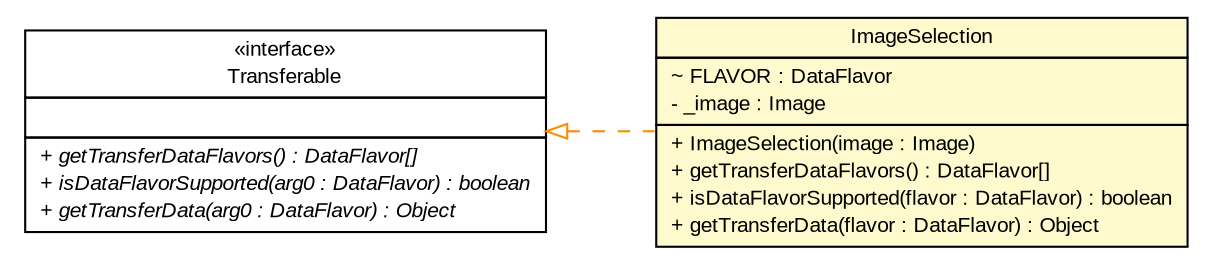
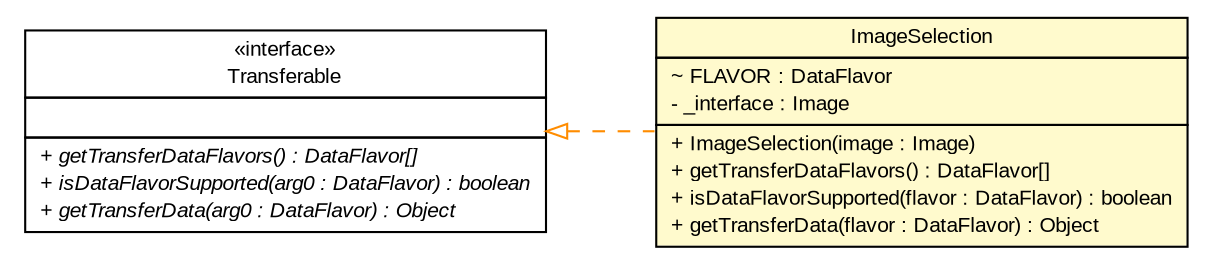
node "ImageSelection": text "- _image : Image" -> "- _interface : Image"
